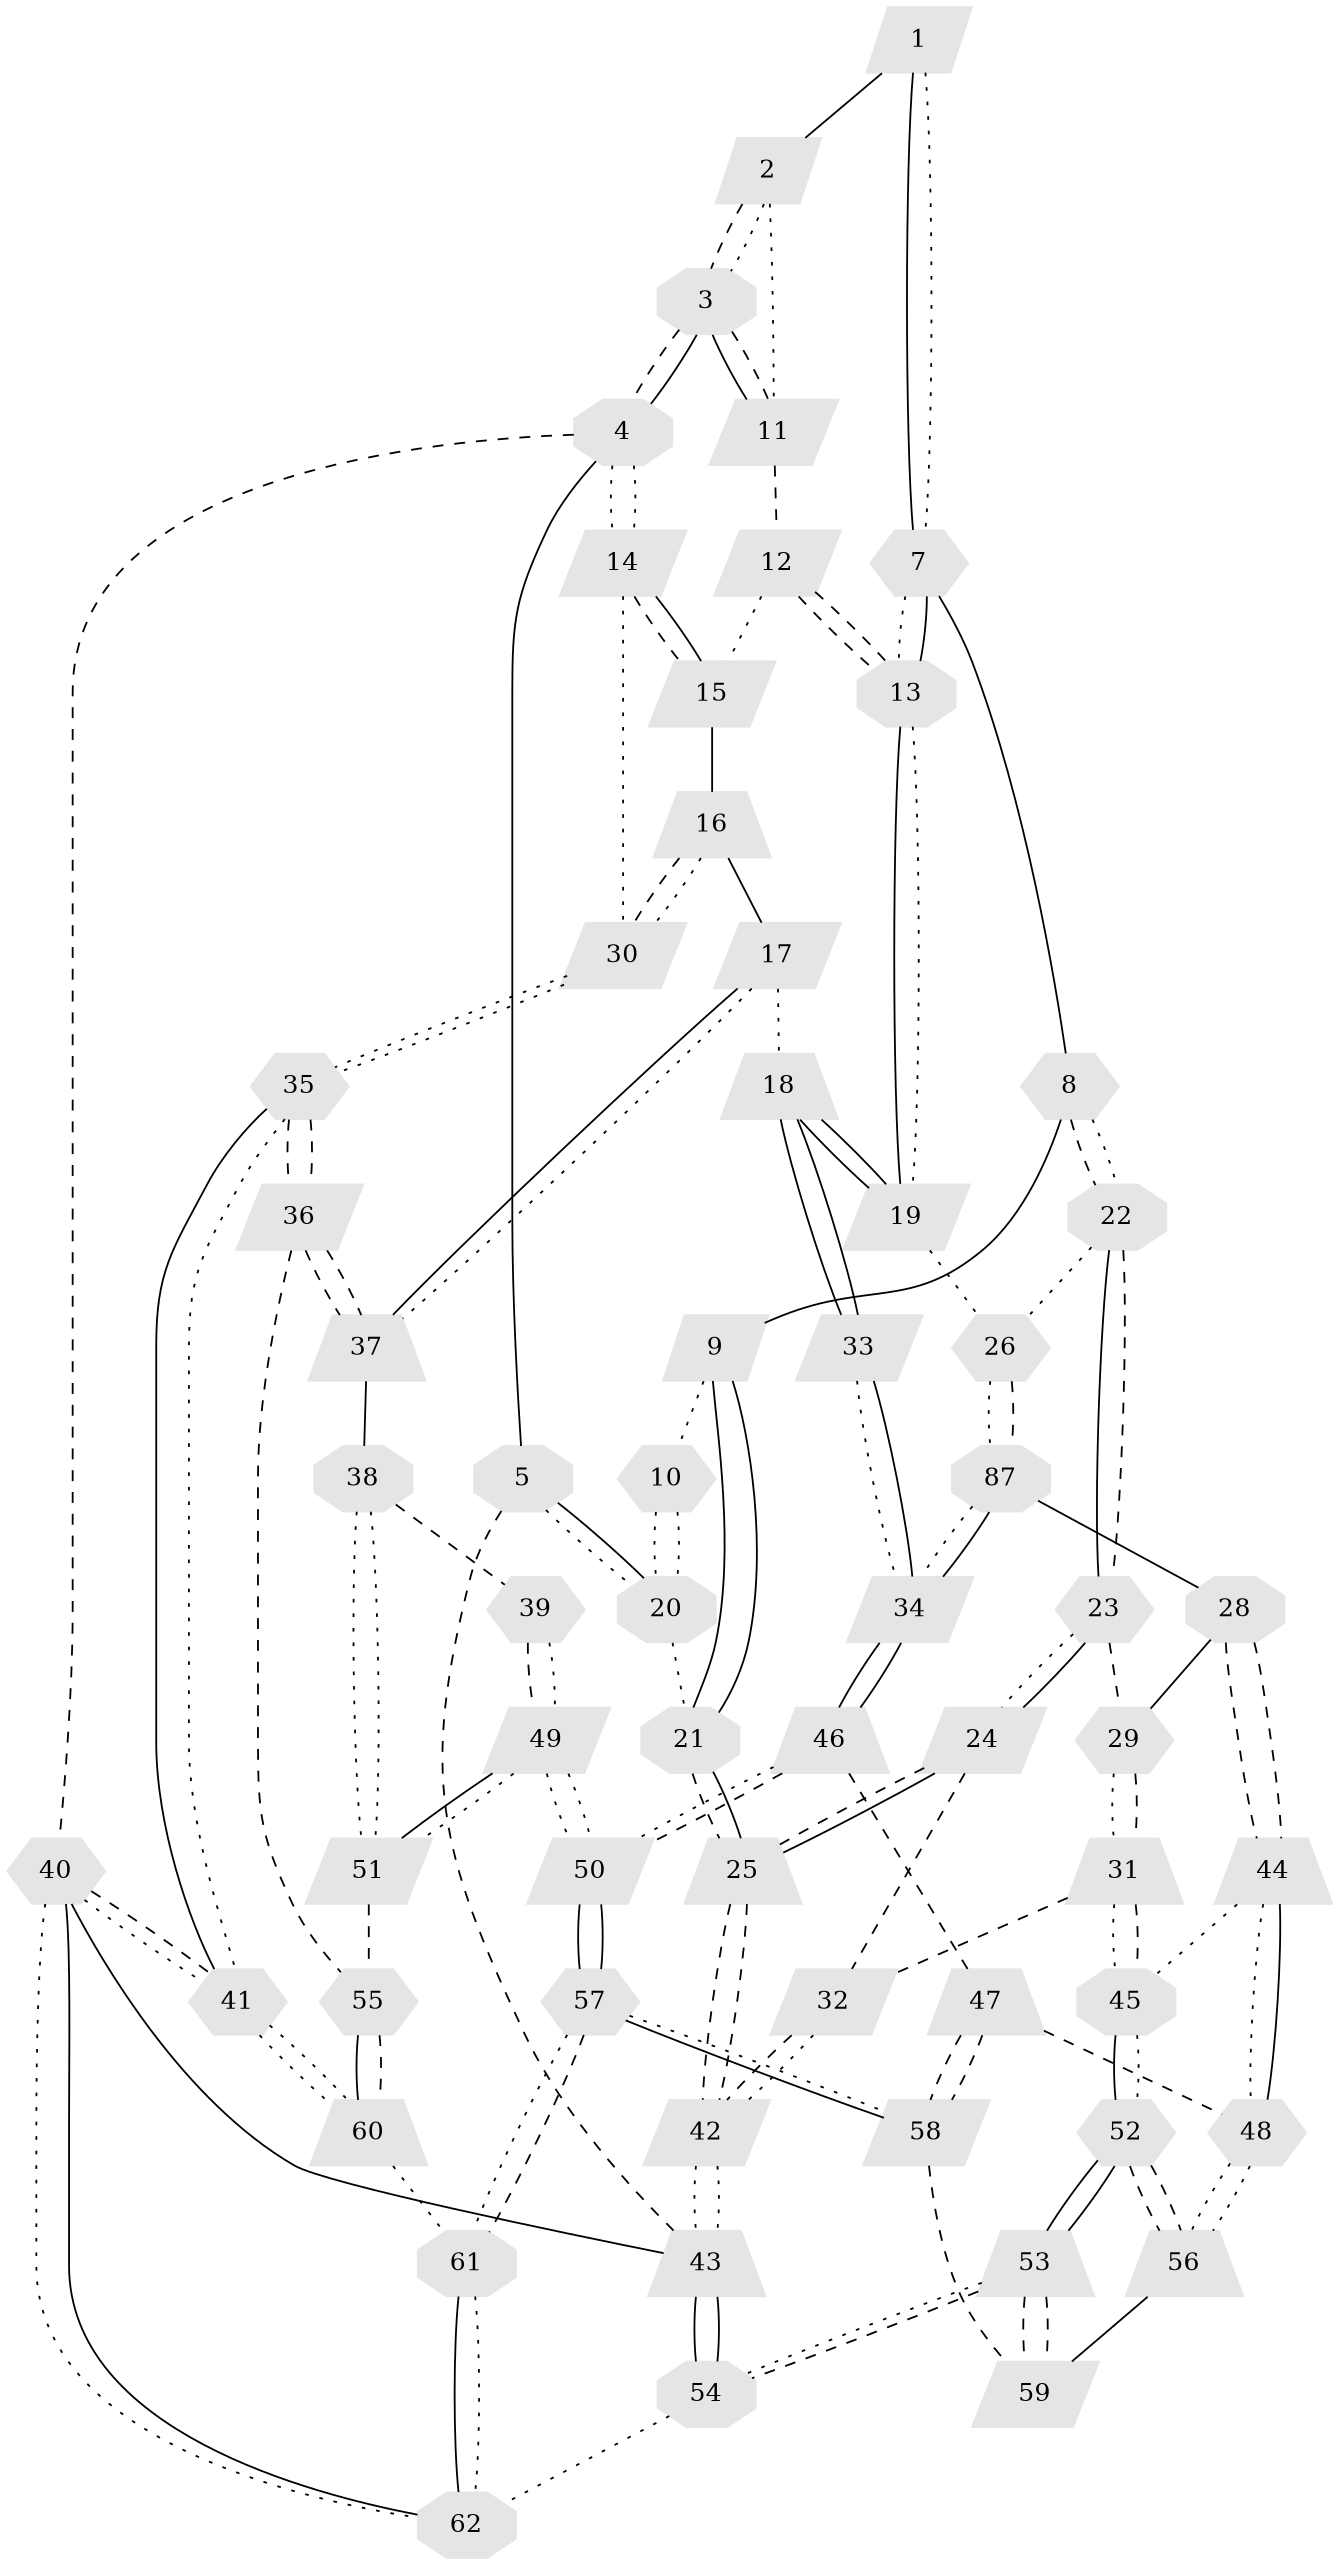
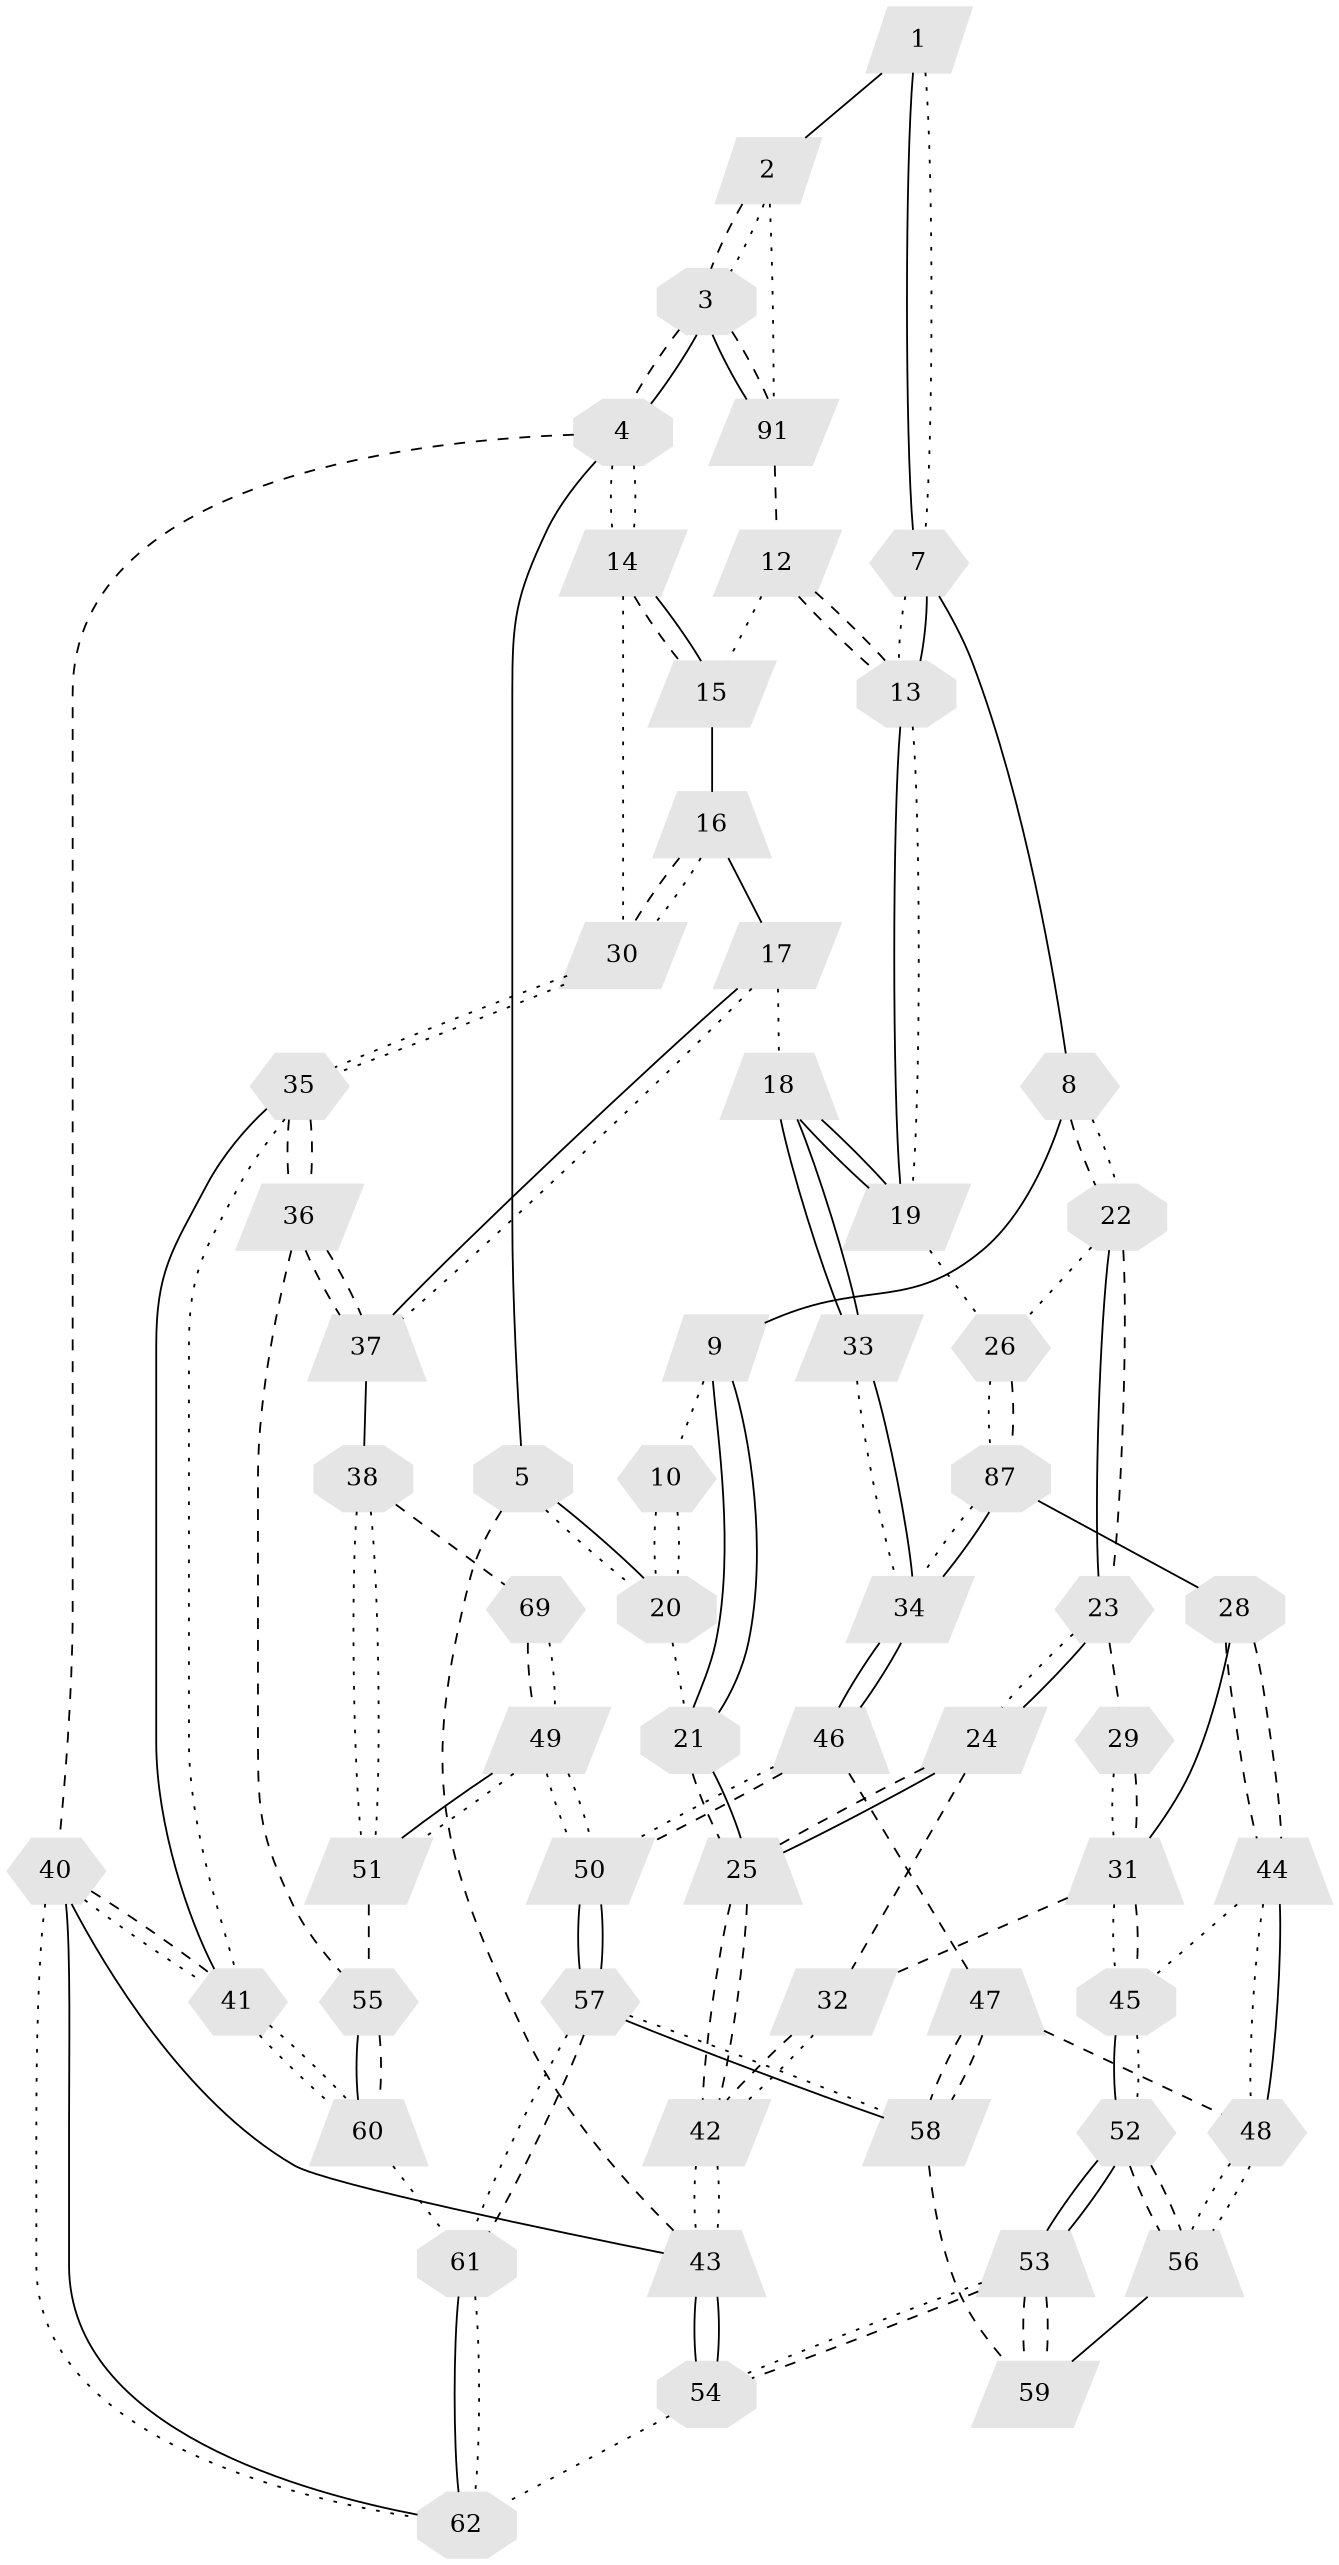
node "11": label "11" -> "91"
node "39": label "39" -> "69"
edge "28" -- "29": now "28" -- "31"
